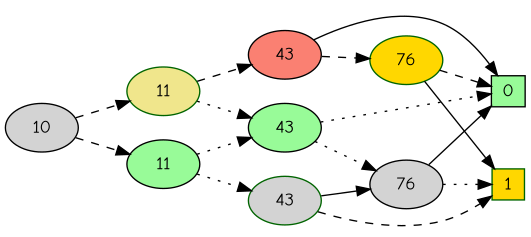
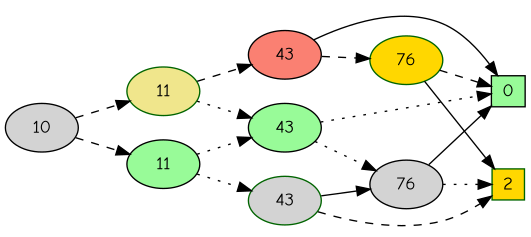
node "1": label "1" -> "2"
